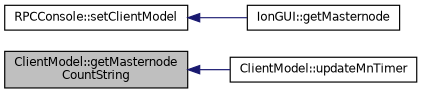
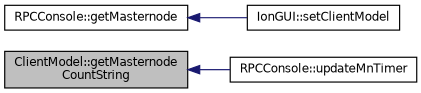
node "RPCConsole::setClientModel": label "RPCConsole::setClientModel" -> "RPCConsole::getMasternode"
node "IonGUI::getMasternode": label "IonGUI::getMasternode" -> "IonGUI::setClientModel"
node "ClientModel::updateMnTimer": label "ClientModel::updateMnTimer" -> "RPCConsole::updateMnTimer"
